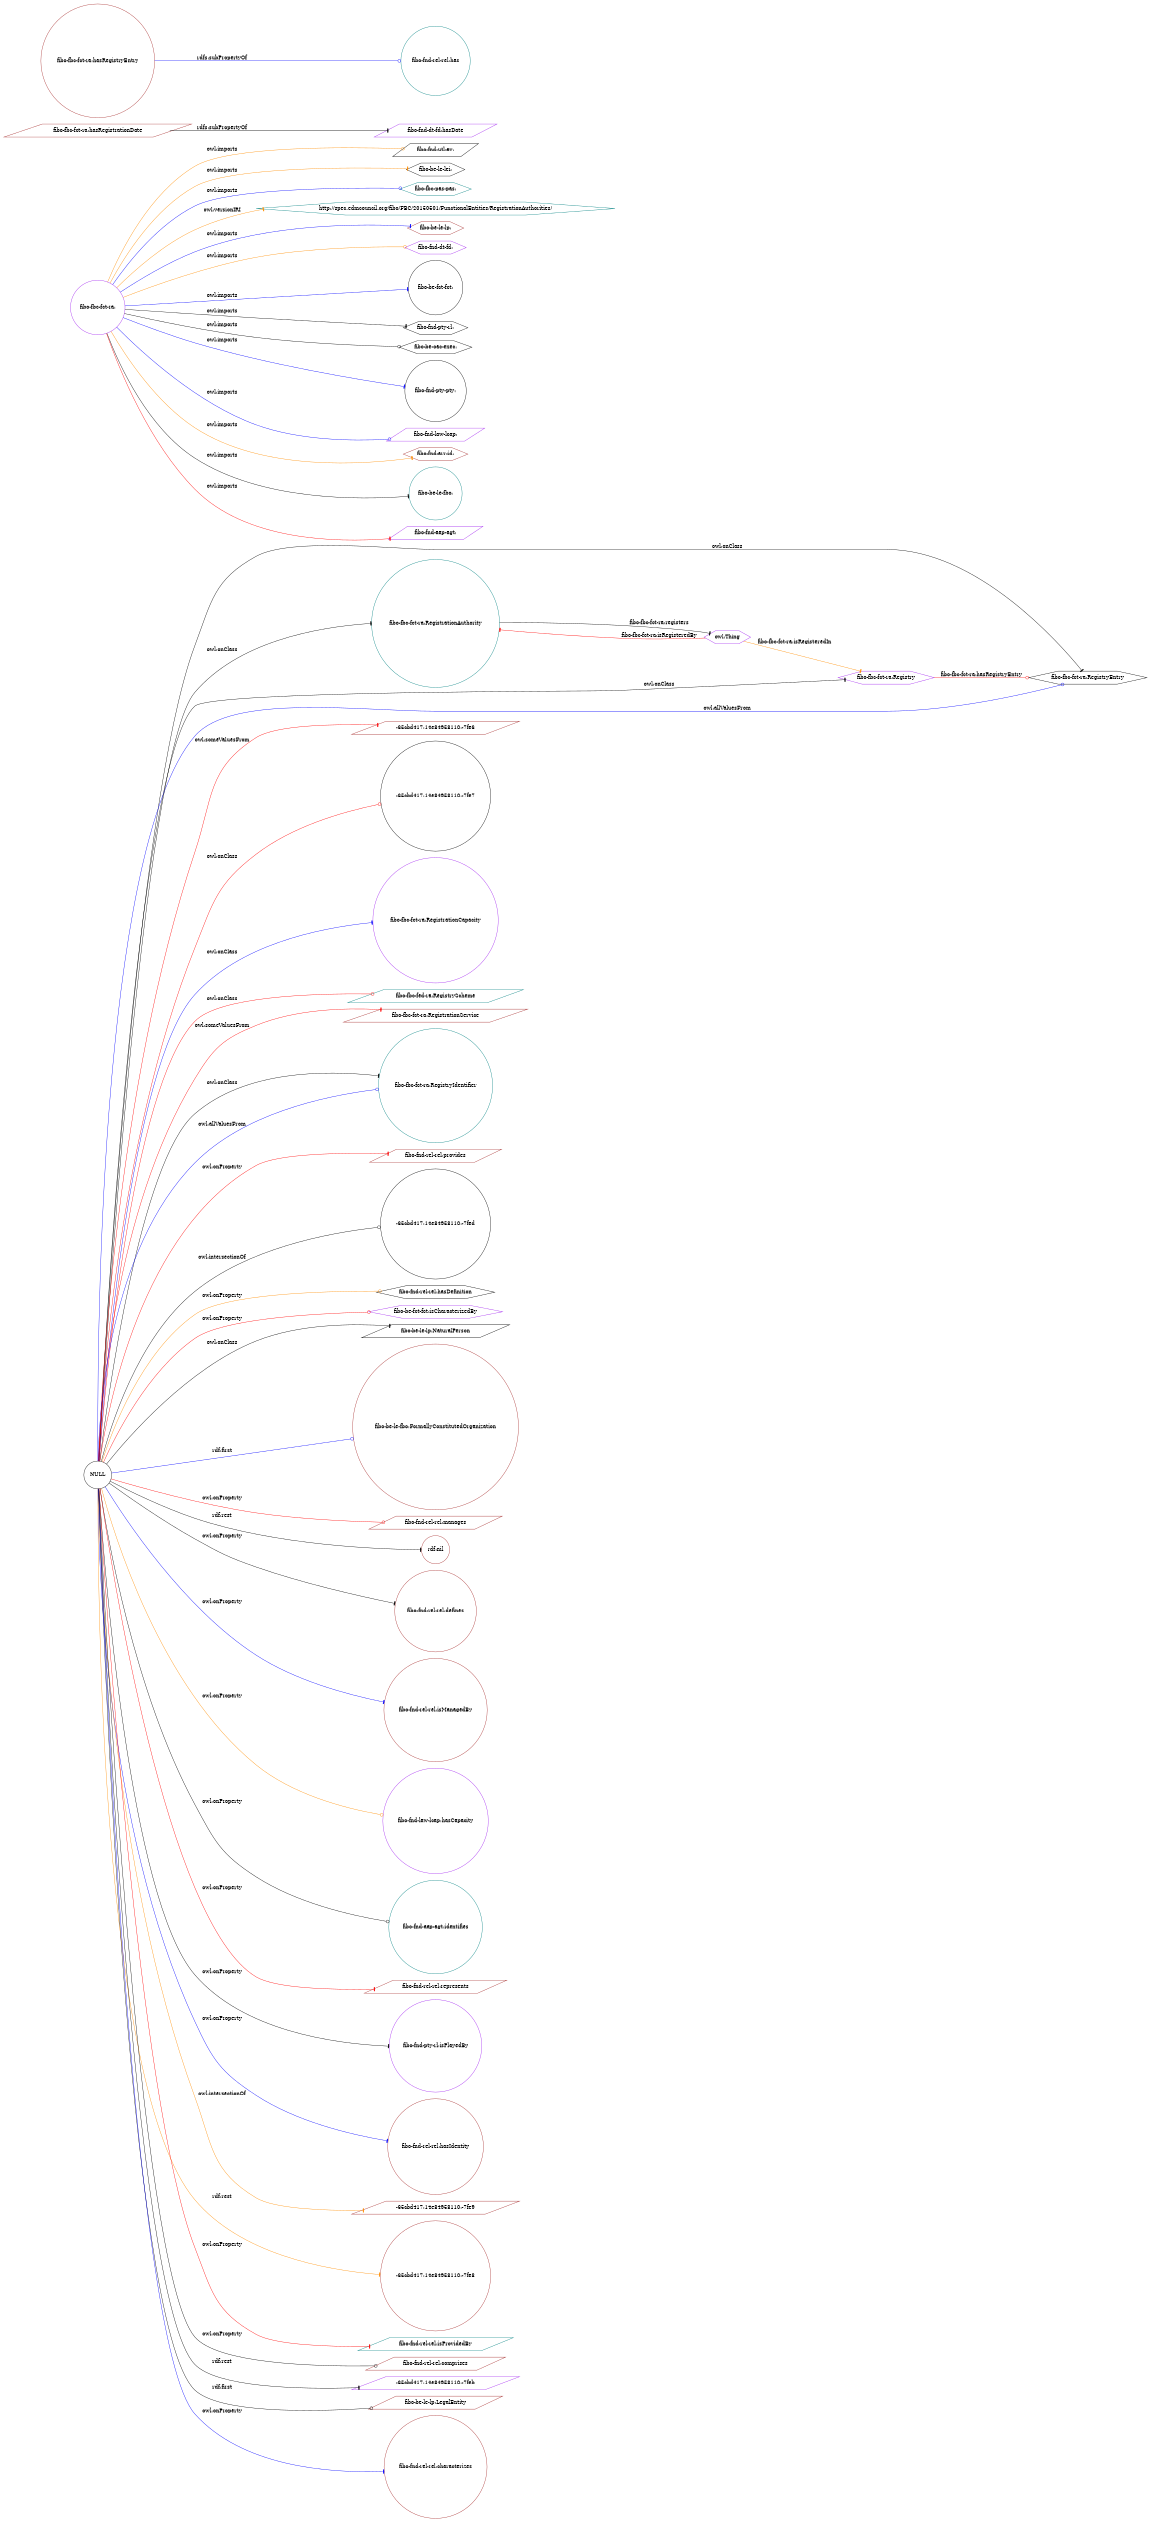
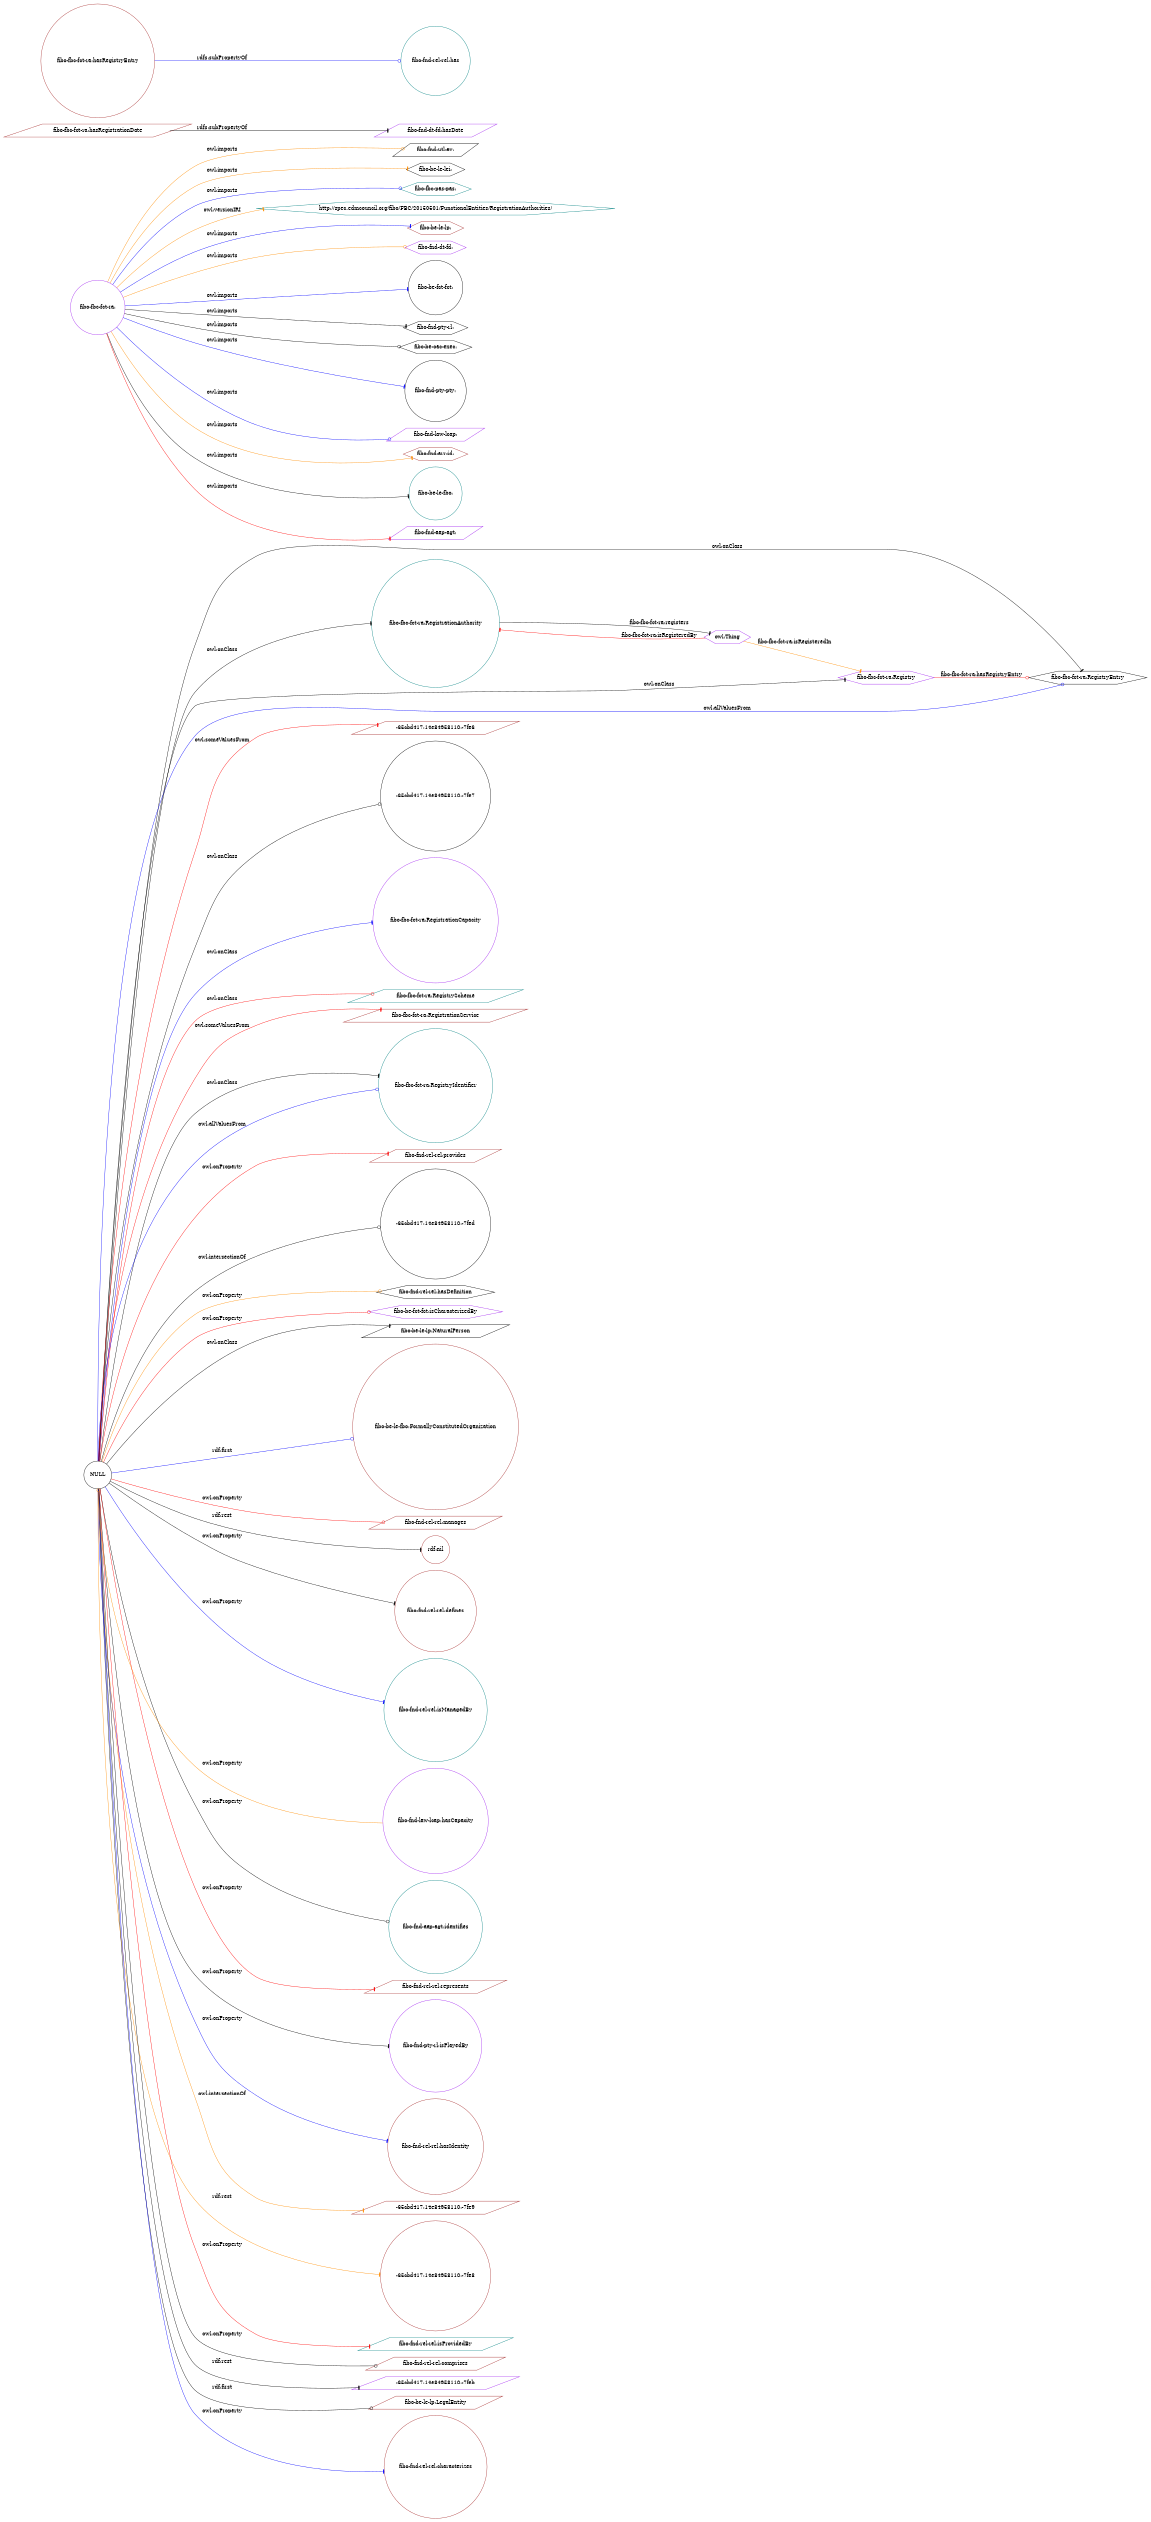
node "fibo-fbc-fed-ra:RegistryScheme": label "fibo-fbc-fed-ra:RegistryScheme" -> "fibo-fbc-fct-ra:RegistryScheme"
edge "NULL" -> "-65cbd417:14e84958110:-7fe7": color red -> black
edge "NULL" -> "fibo-fnd-law-lcap:hasCapacity": reversed
node "fibo-fnd-rel-rel:isManagedBy": color brown -> teal
